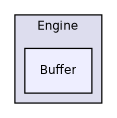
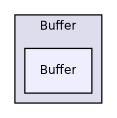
cluster "Engine": label "Engine" -> "Buffer"
